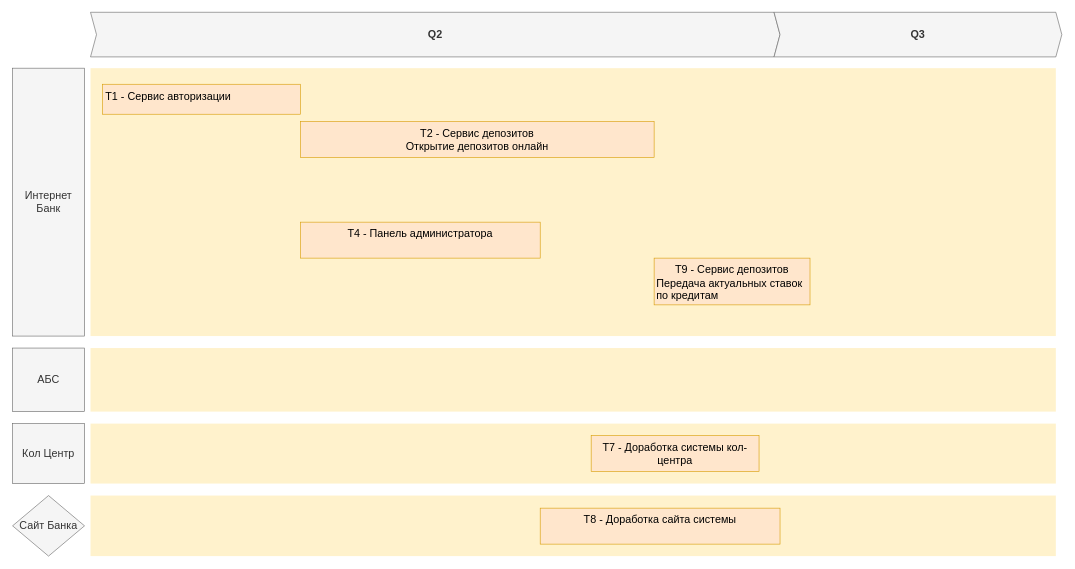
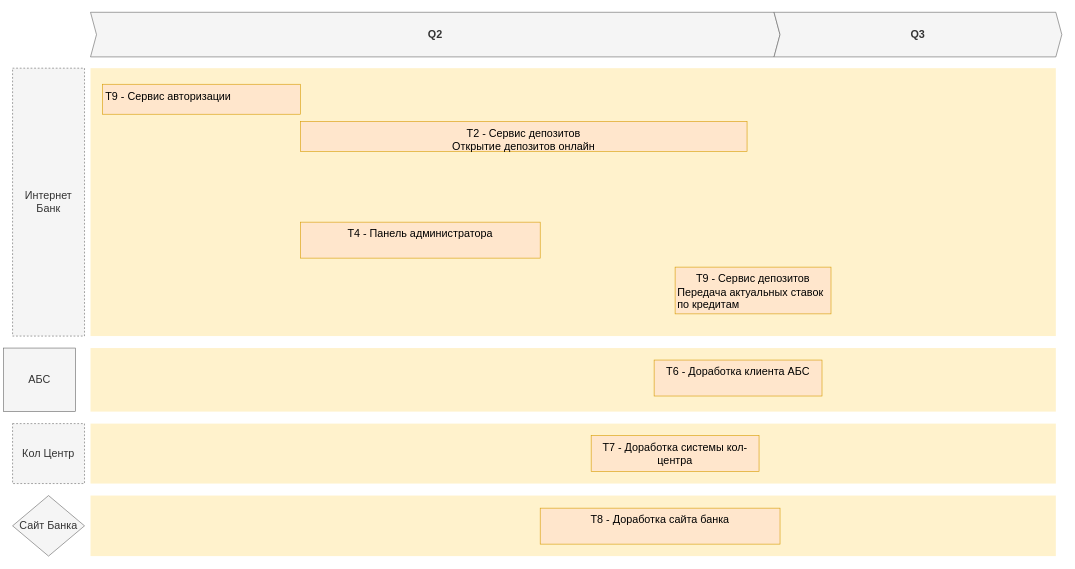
node "Т1 - Сервис авторизации": label "Т1 - Сервис авторизации" -> "Т9 - Сервис авторизации"
node "T2 - Сервис депозитов Открытие депозитов онлайн": size 354x36 -> 447x30
node "Интернет Банк": style solid -> dashed
node "T9 - Сервис депозитов Передача актуальных ставок по кредитам": moved (732, 282) -> (753, 291)
node "T6 - Доработка клиента АБС": added
node "АБС": moved (48, 380) -> (39, 380)
node "Кол Центр": style solid -> dashed
node "T8 - Доработка сайта системы": label "T8 - Доработка сайта системы" -> "T8 - Доработка сайта банка"
